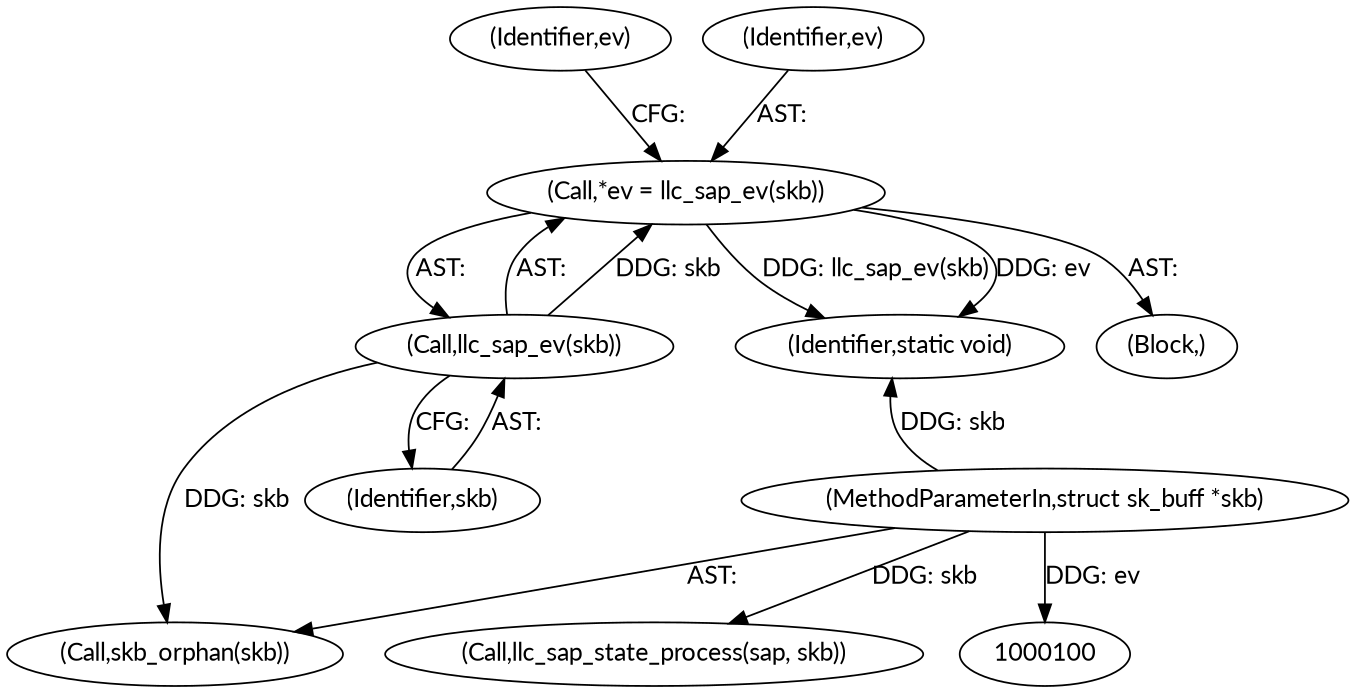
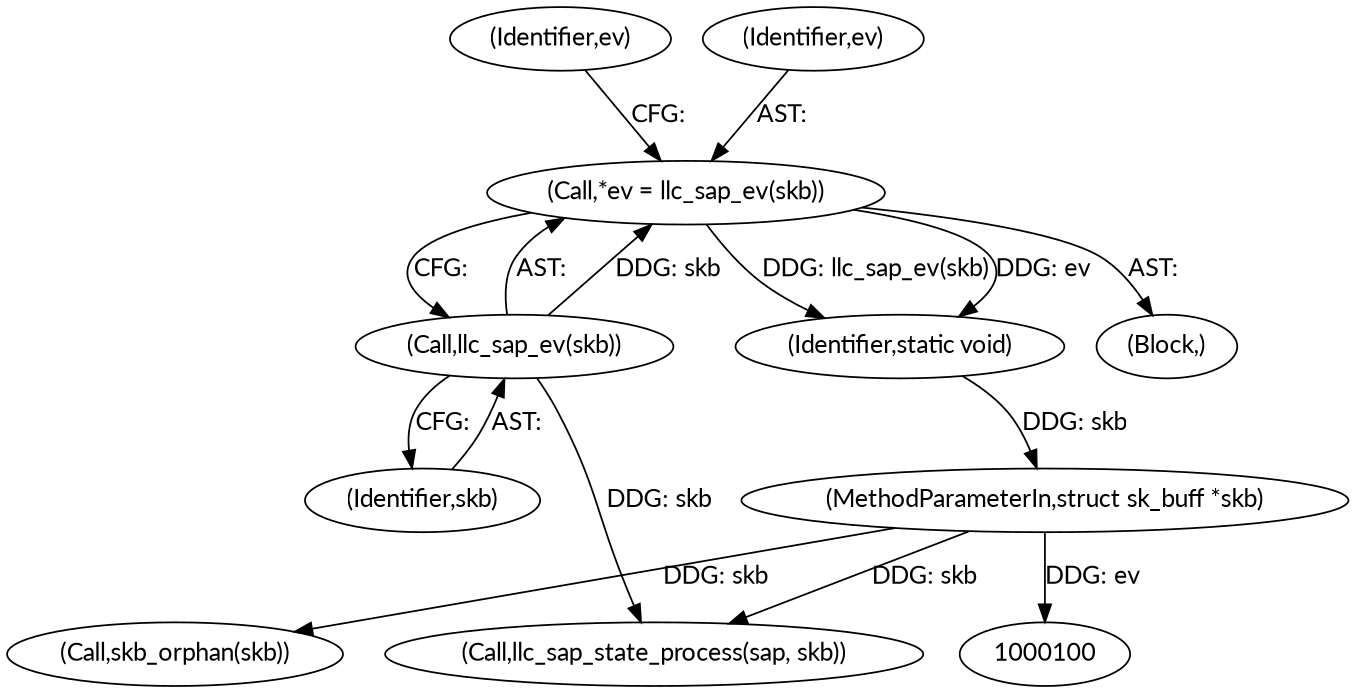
edge "(Call,*ev = llc_sap_ev(skb))" -> "(Call,llc_sap_ev(skb))": label "AST: " -> "CFG: "
edge "(Call,llc_sap_ev(skb))" -> "(Call,skb_orphan(skb))": now "(Call,llc_sap_ev(skb))" -> "(Call,llc_sap_state_process(sap, skb))"
edge "(MethodParameterIn,struct sk_buff *skb)" -> "(Identifier,static void)": reversed
edge "(MethodParameterIn,struct sk_buff *skb)" -> "(Call,skb_orphan(skb))": label "AST: " -> "DDG: skb"
